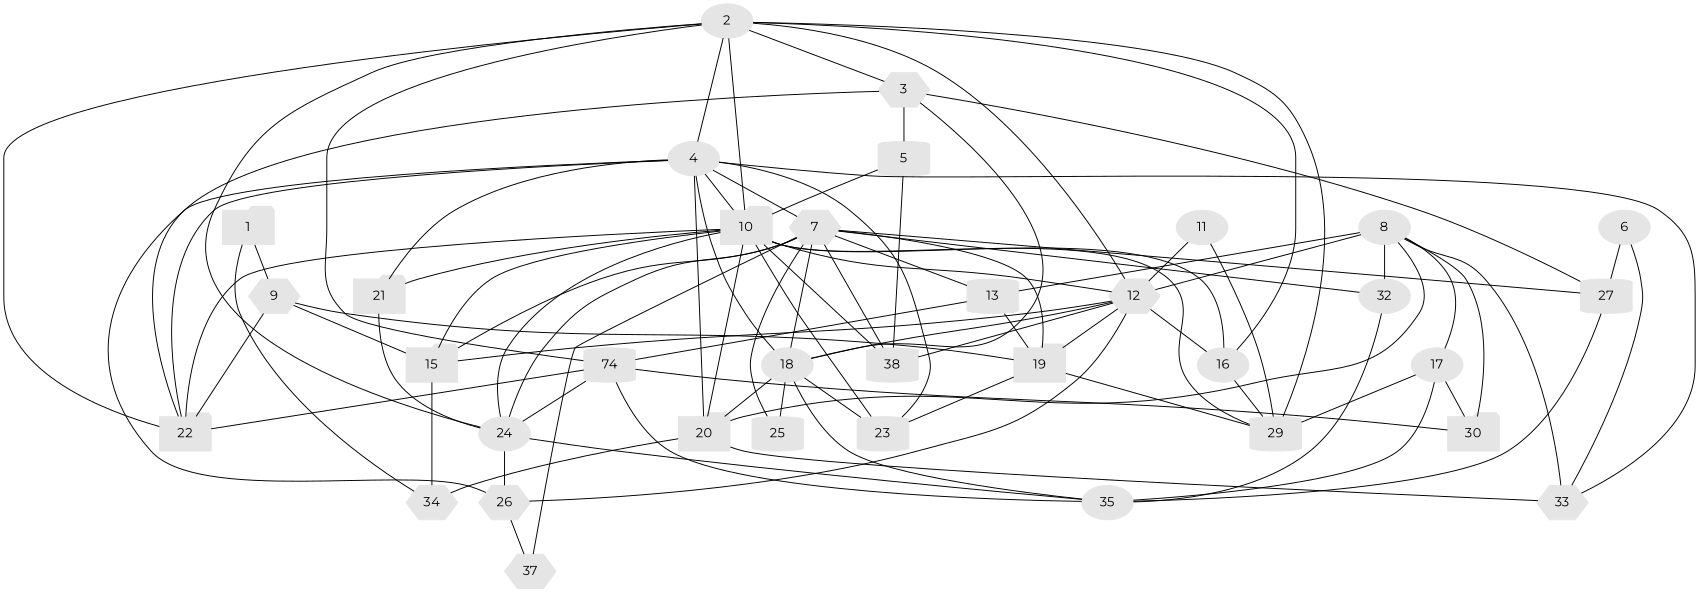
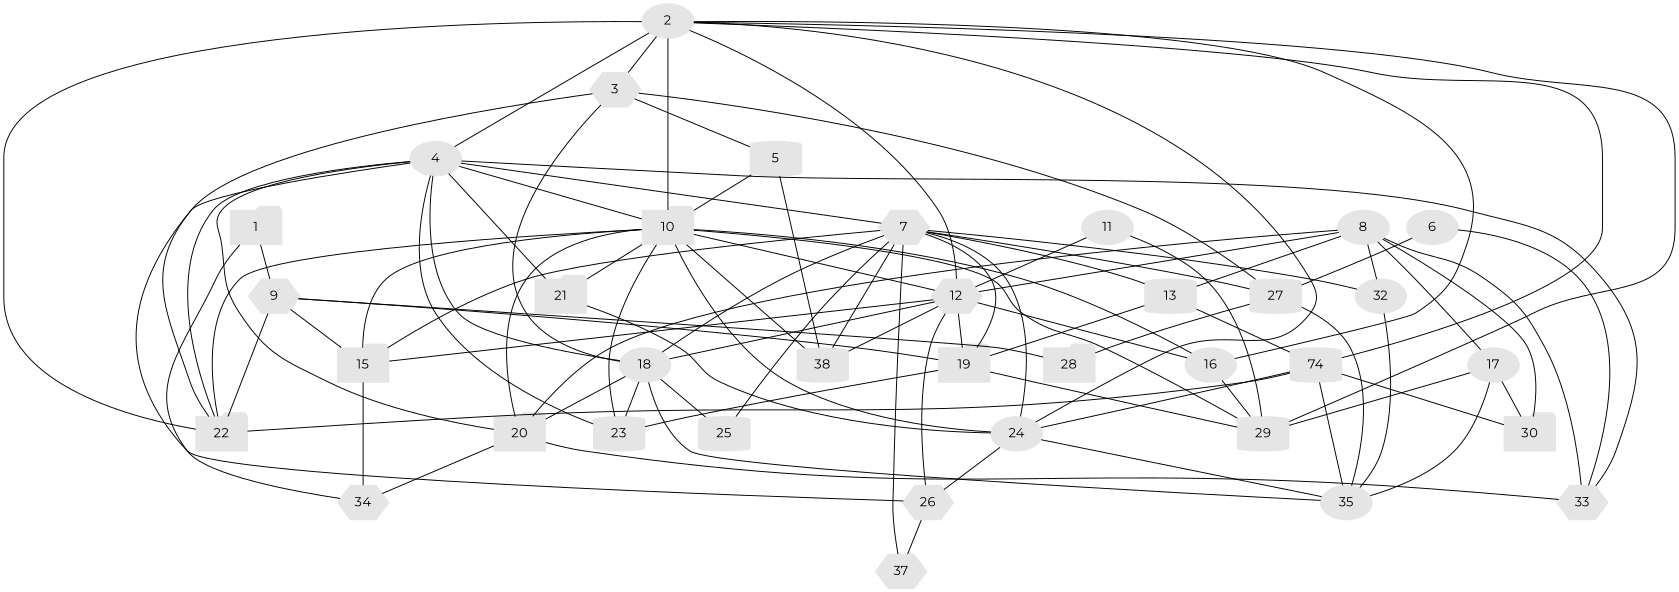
node "28": added
